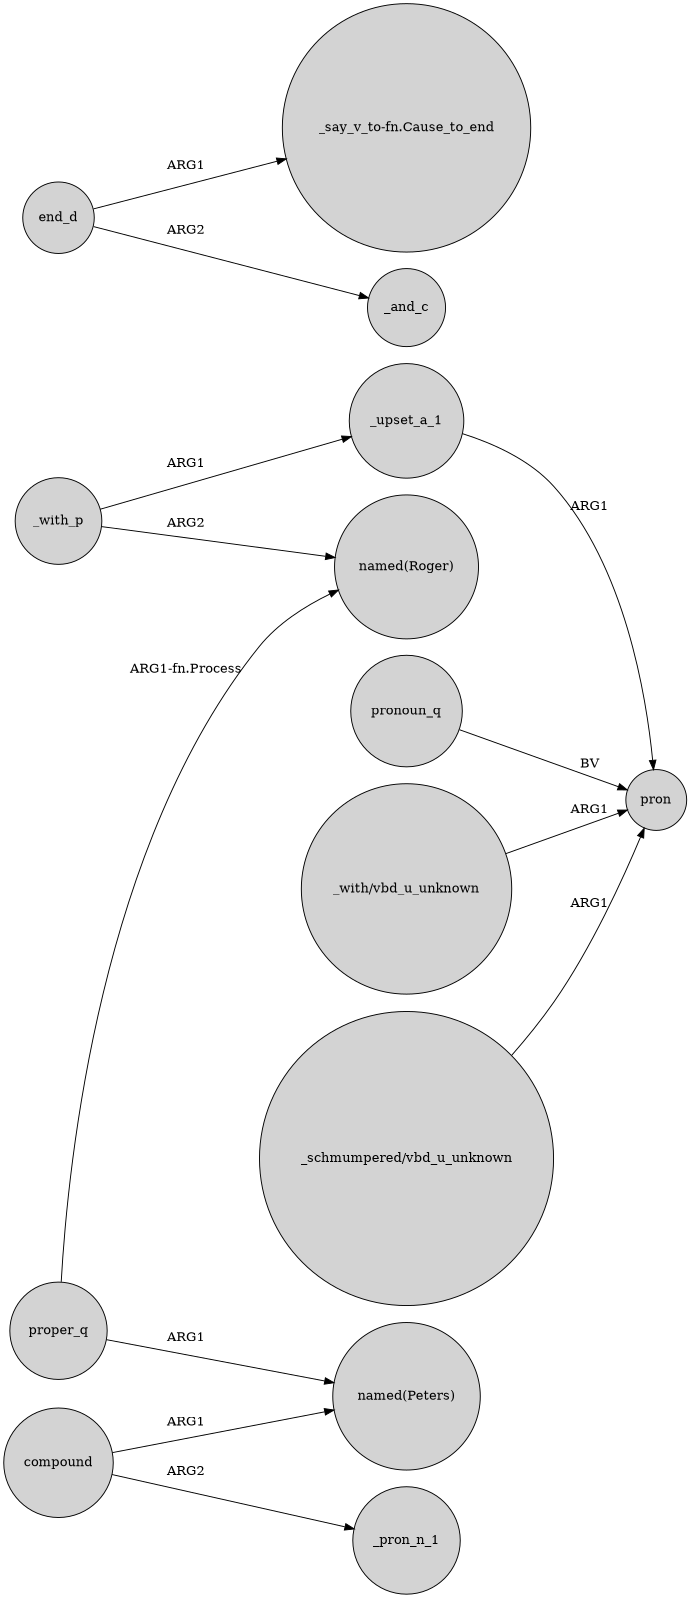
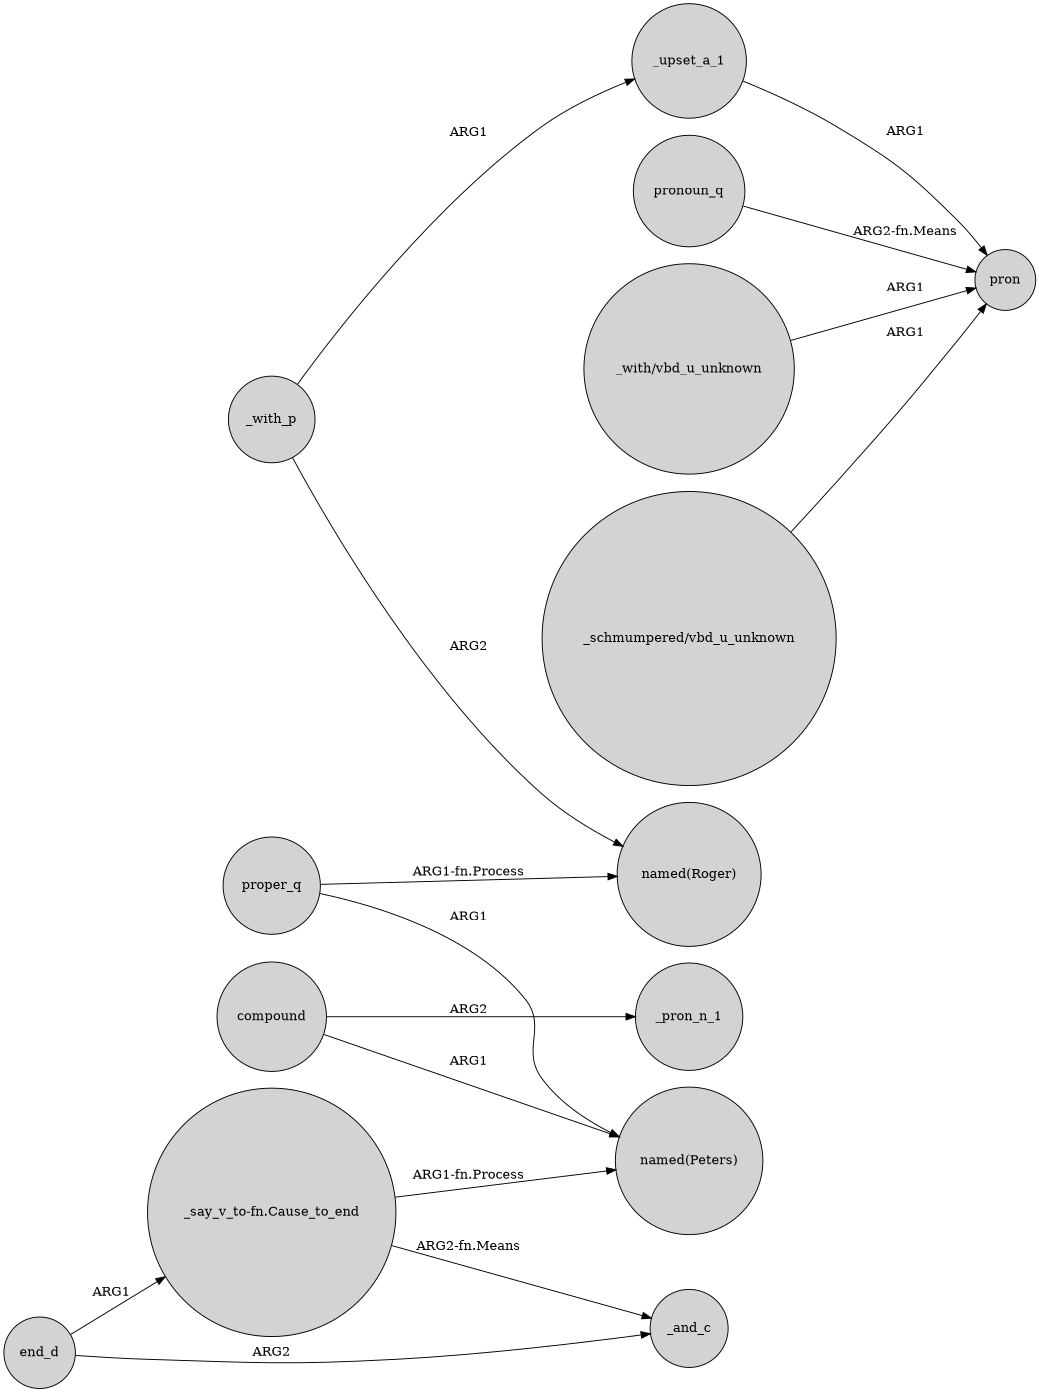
edge "pronoun_q" -> "pron": label "BV" -> "ARG2-fn.Means"
edge "_say_v_to-fn.Cause_to_end" -> "named(Peters)": added, label "ARG1-fn.Process"
edge "_say_v_to-fn.Cause_to_end" -> "_and_c": added, label "ARG2-fn.Means"
